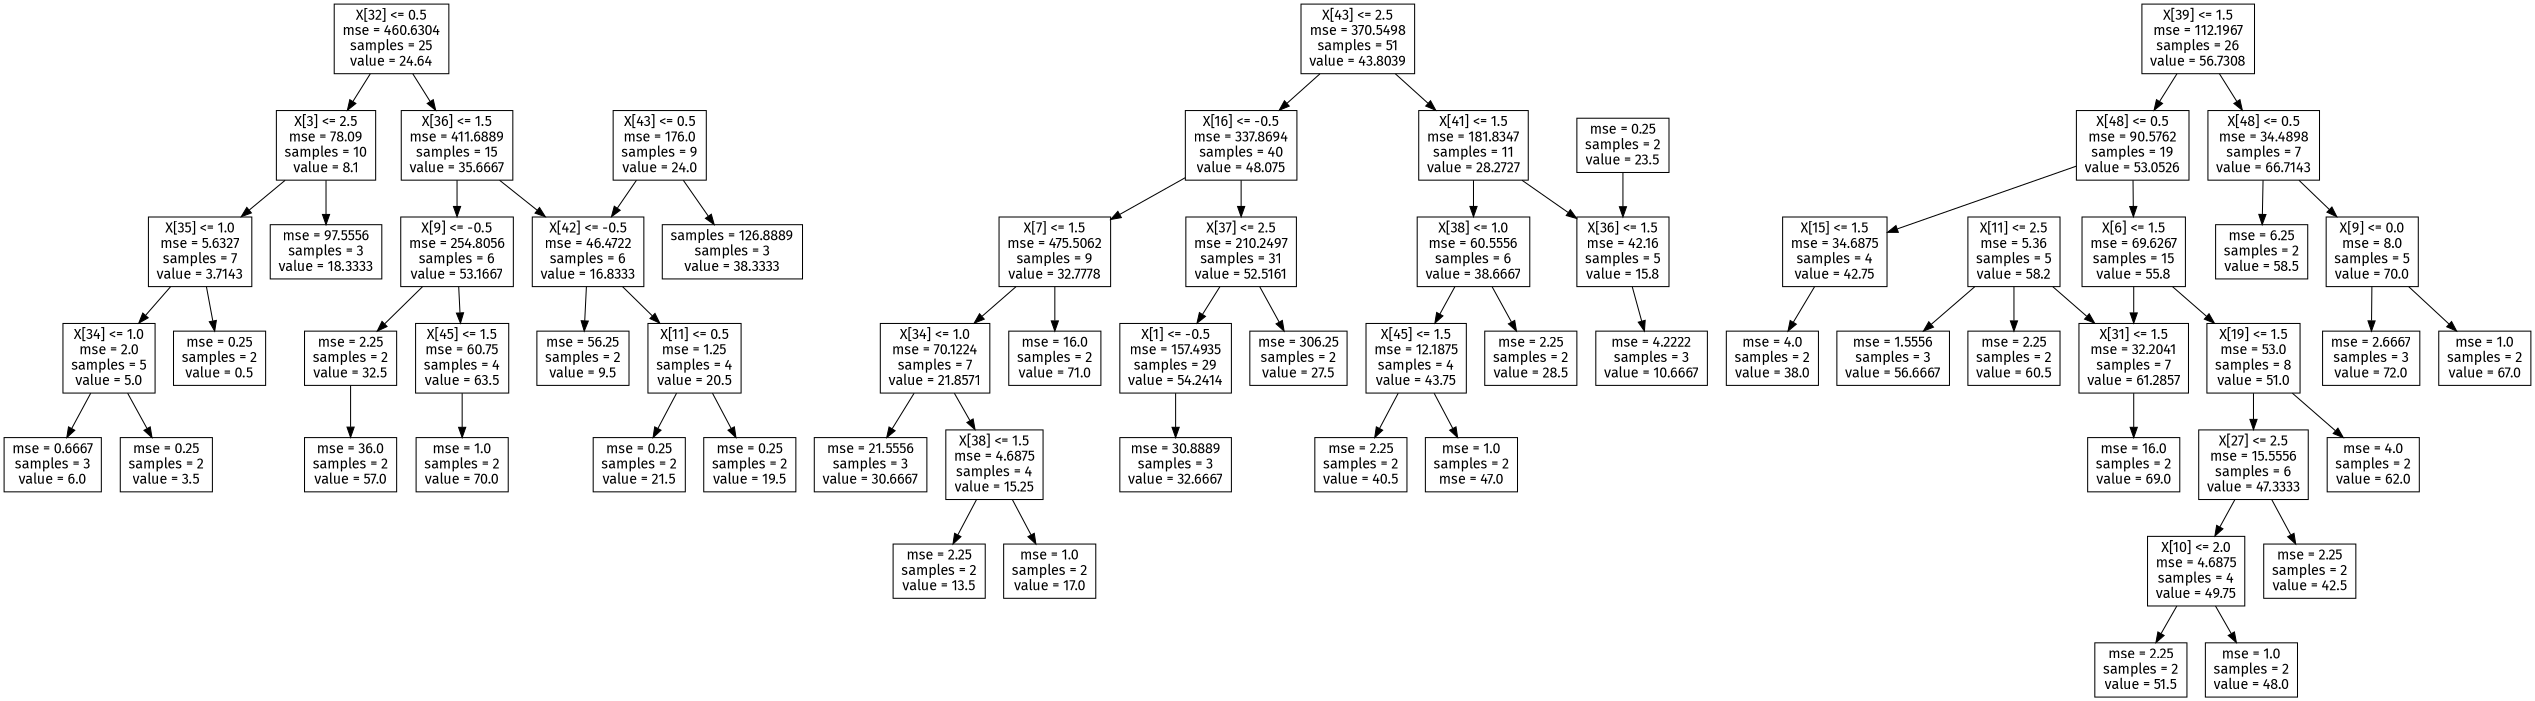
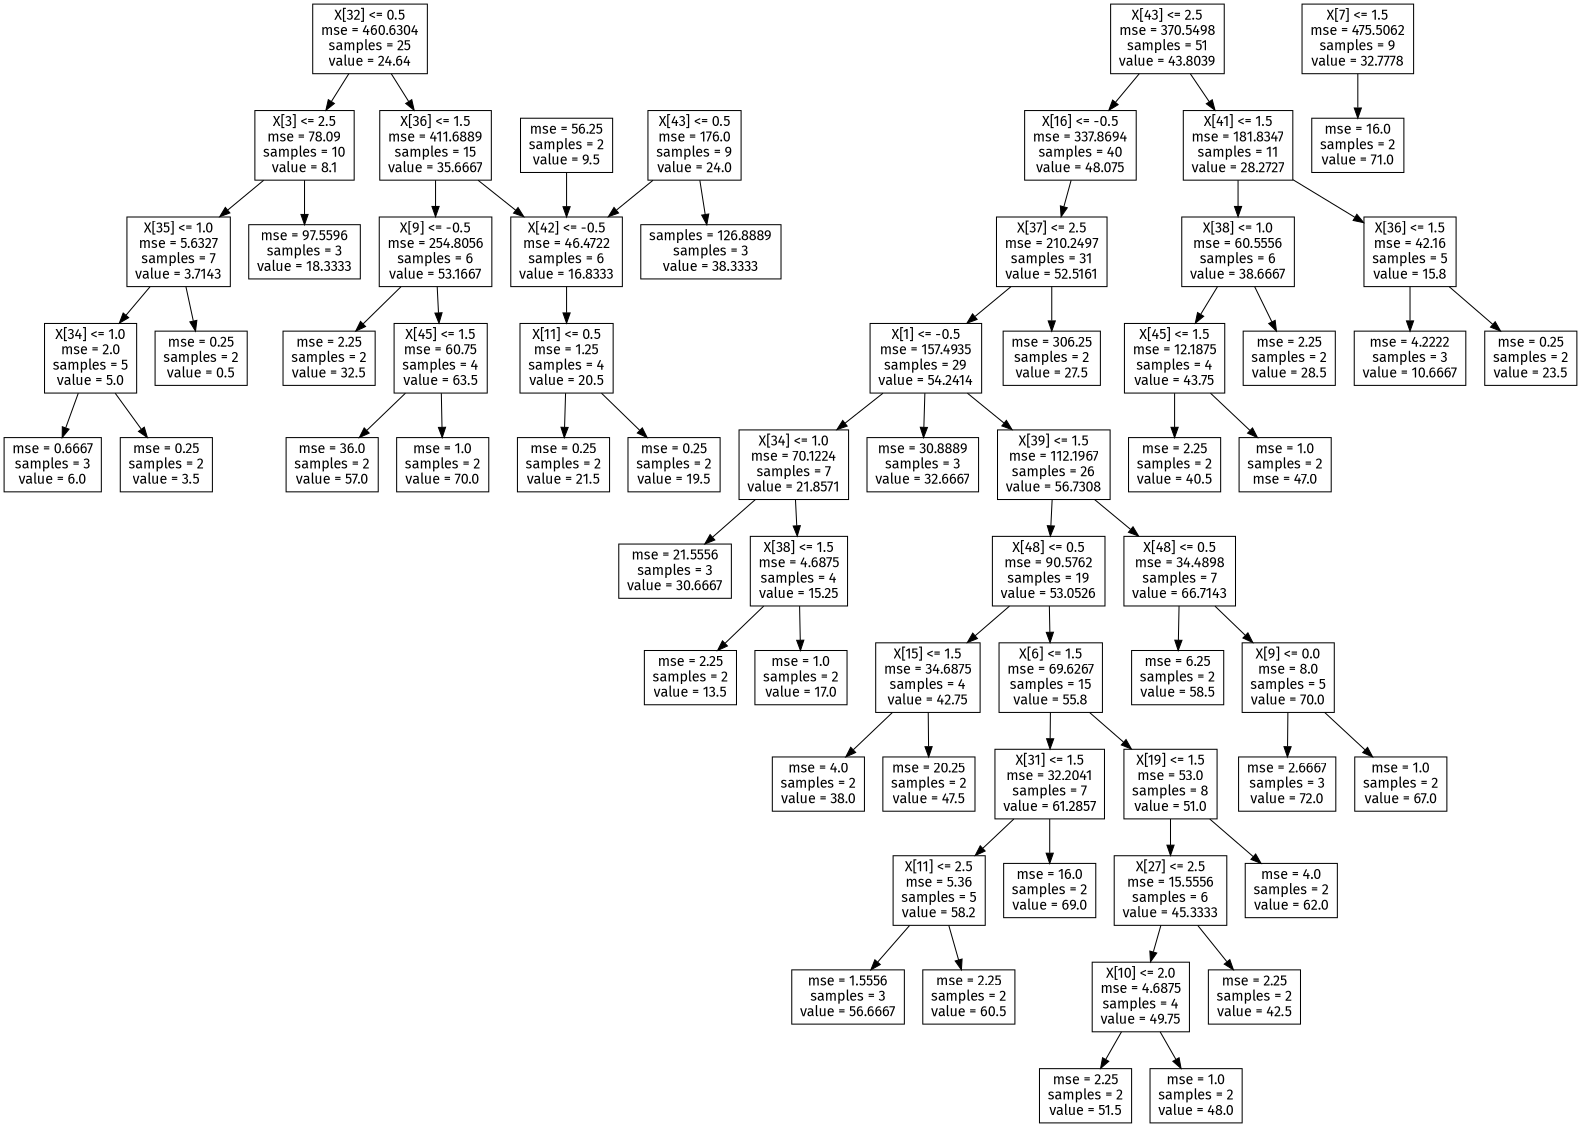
edge "mse = 0.25 samples = 2 value = 23.5" -> "X[36] <= 1.5 mse = 42.16 samples = 5 value = 15.8": reversed
edge "X[16] <= -0.5 mse = 337.8694 samples = 40 value = 48.075" -> "X[7] <= 1.5 mse = 475.5062 samples = 9 value = 32.7778": removed
node "mse = 97.5556 samples = 3 value = 18.3333": label "mse = 97.5556 samples = 3 value = 18.3333" -> "mse = 97.5596 samples = 3 value = 18.3333"
edge "X[7] <= 1.5 mse = 475.5062 samples = 9 value = 32.7778" -> "X[34] <= 1.0 mse = 70.1224 samples = 7 value = 21.8571": now "X[1] <= -0.5 mse = 157.4935 samples = 29 value = 54.2414" -> "X[34] <= 1.0 mse = 70.1224 samples = 7 value = 21.8571"
edge "X[11] <= 2.5 mse = 5.36 samples = 5 value = 58.2" -> "X[31] <= 1.5 mse = 32.2041 samples = 7 value = 61.2857": reversed
edge "X[42] <= -0.5 mse = 46.4722 samples = 6 value = 16.8333" -> "mse = 56.25 samples = 2 value = 9.5": reversed
edge "mse = 2.25 samples = 2 value = 32.5" -> "mse = 36.0 samples = 2 value = 57.0": now "X[45] <= 1.5 mse = 60.75 samples = 4 value = 63.5" -> "mse = 36.0 samples = 2 value = 57.0"
edge "X[1] <= -0.5 mse = 157.4935 samples = 29 value = 54.2414" -> "X[39] <= 1.5 mse = 112.1967 samples = 26 value = 56.7308": added
node "X[27] <= 2.5 mse = 15.5556 samples = 6 value = 47.3333": label "X[27] <= 2.5 mse = 15.5556 samples = 6 value = 47.3333" -> "X[27] <= 2.5 mse = 15.5556 samples = 6 value = 45.3333"
node "mse = 20.25 samples = 2 value = 47.5": added
